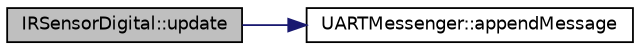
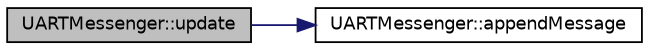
node "IRSensorDigital::update": label "IRSensorDigital::update" -> "UARTMessenger::update"
